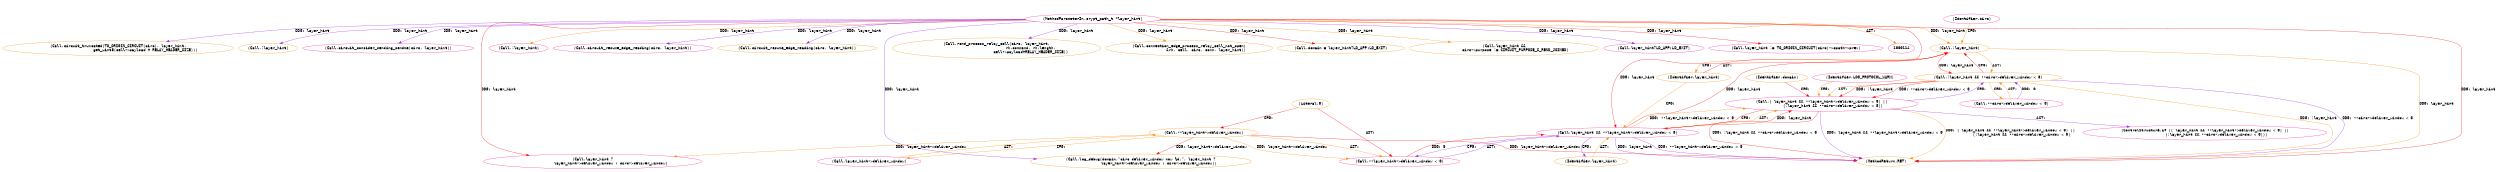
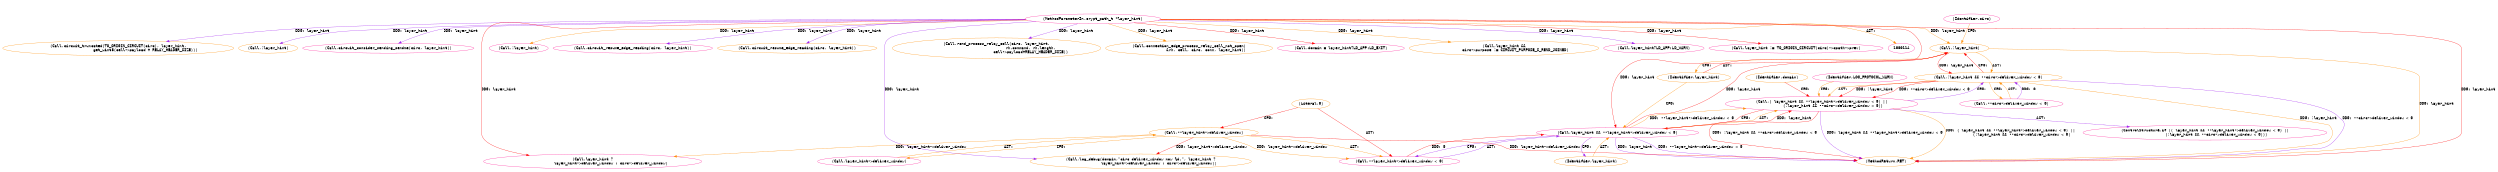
node "(Call,domain = layer_hint?LD_APP:LD_EXIT)": color darkorange -> deeppink
node "(Call,layer_hint?LD_APP:LD_EXIT)": label "(Call,layer_hint?LD_APP:LD_EXIT)" -> "(Call,layer_hint?LD_APP:LD_WARN)"
